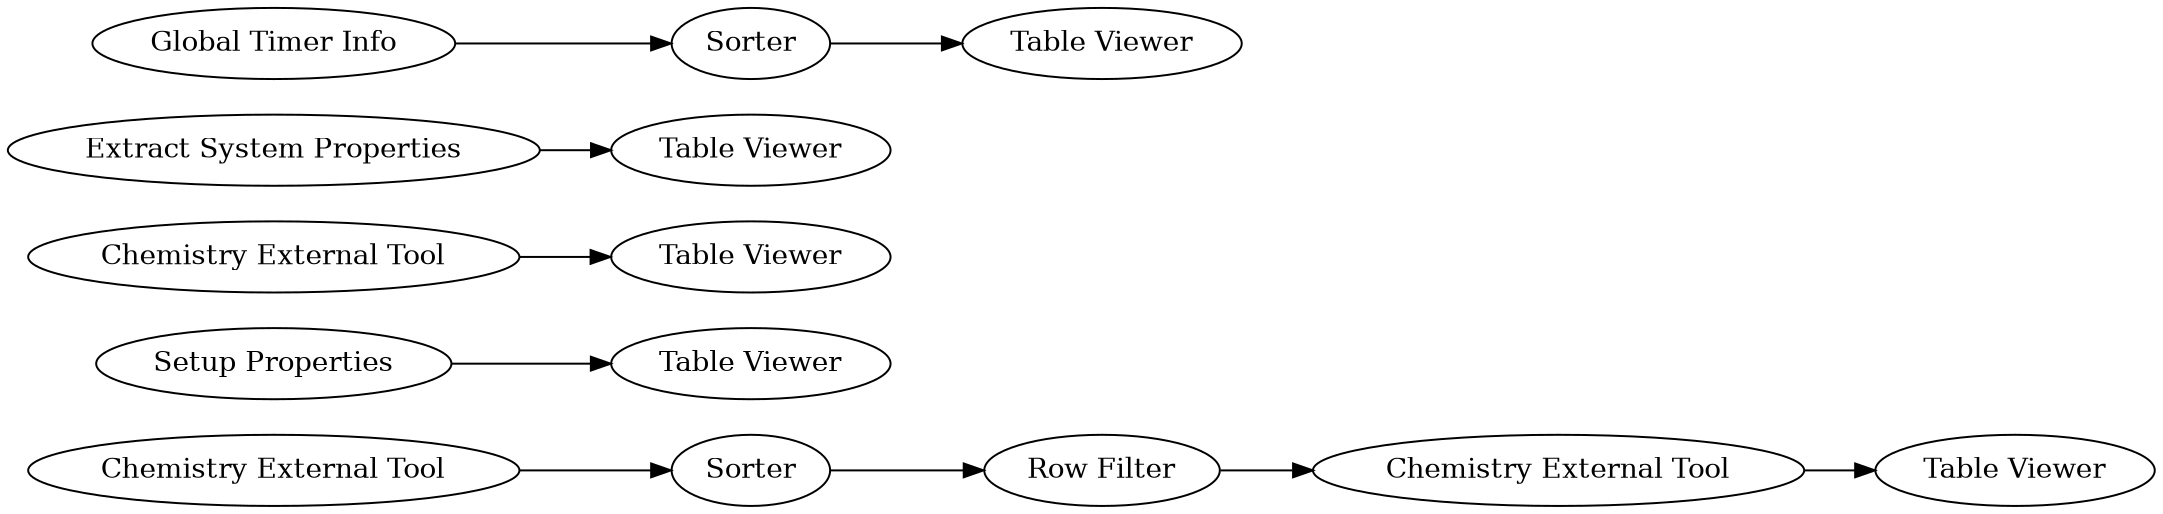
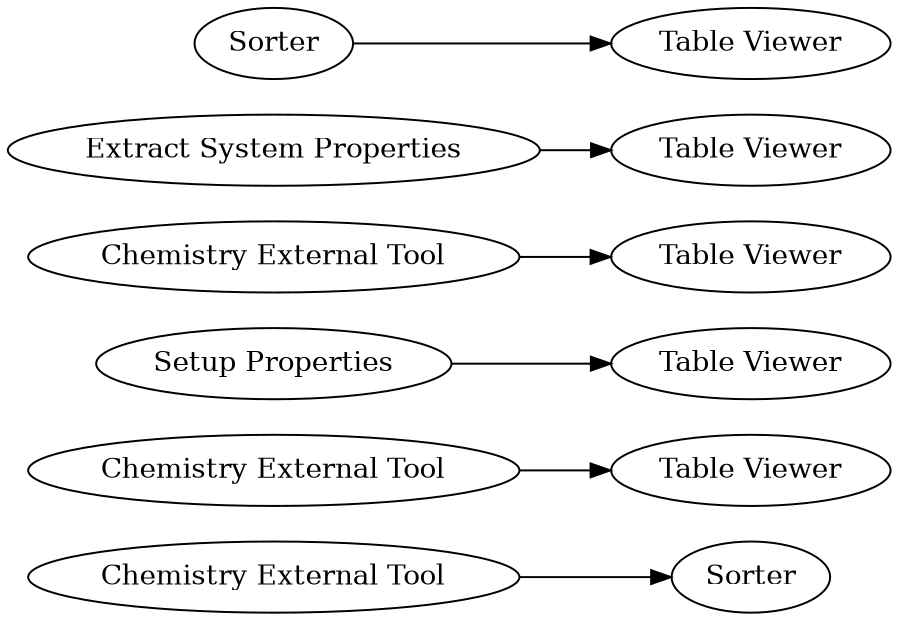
node "Global Timer Info": removed
node "Row Filter": removed
